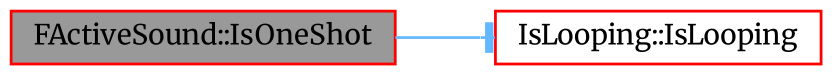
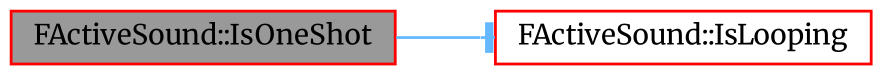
node "IsLooping::IsLooping": label "IsLooping::IsLooping" -> "FActiveSound::IsLooping"
